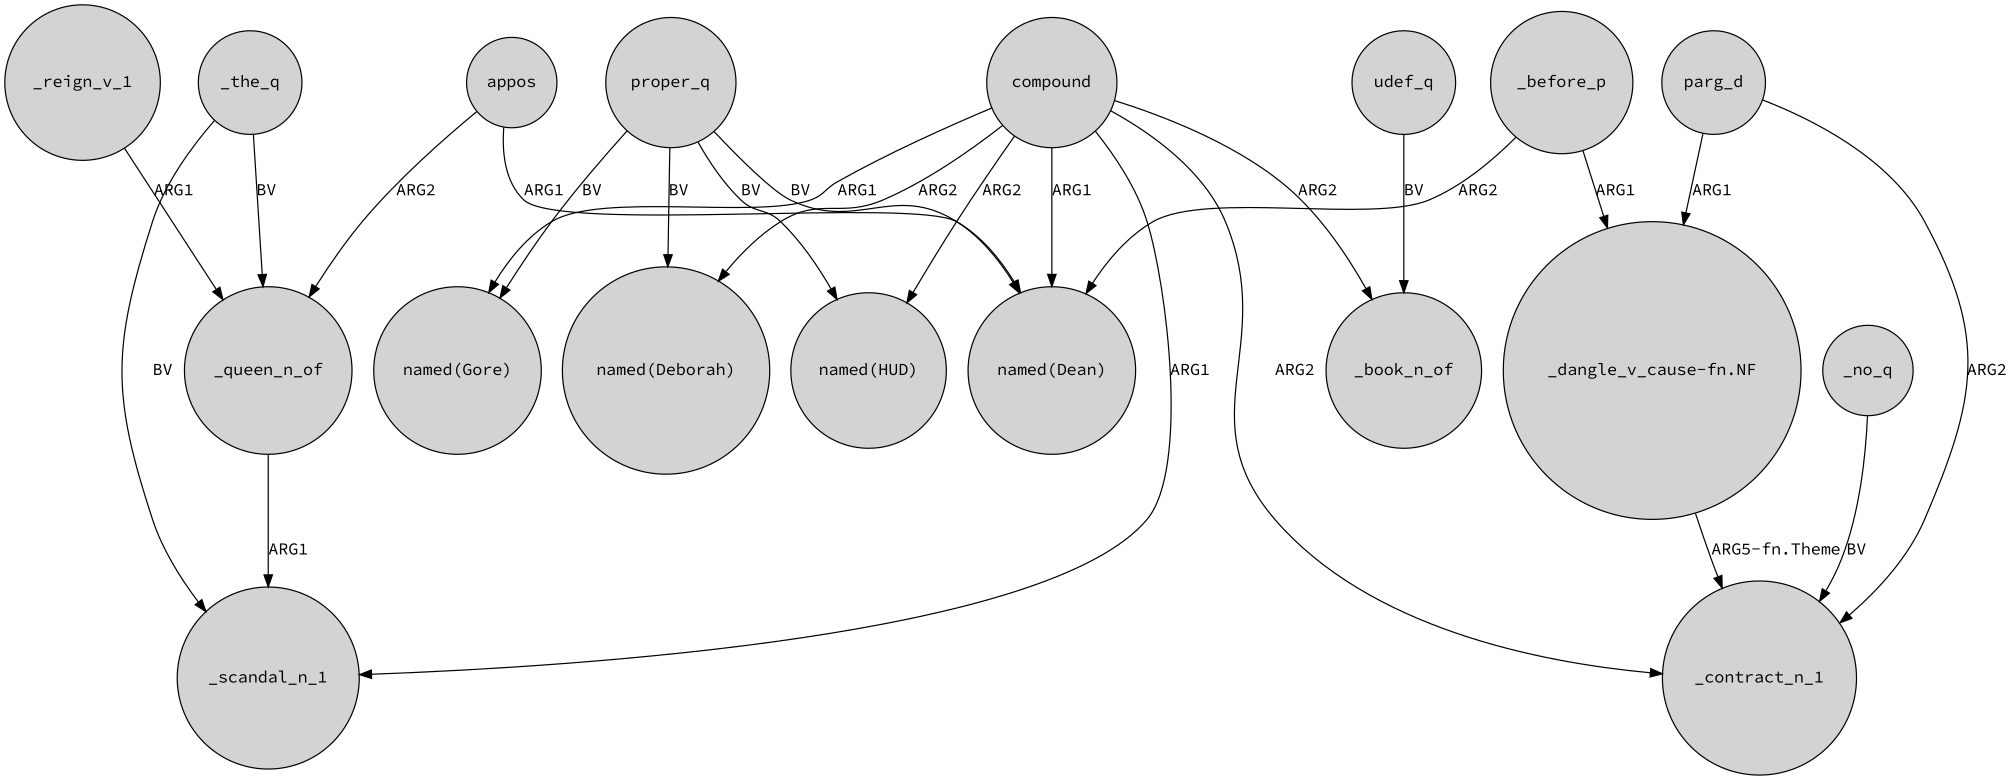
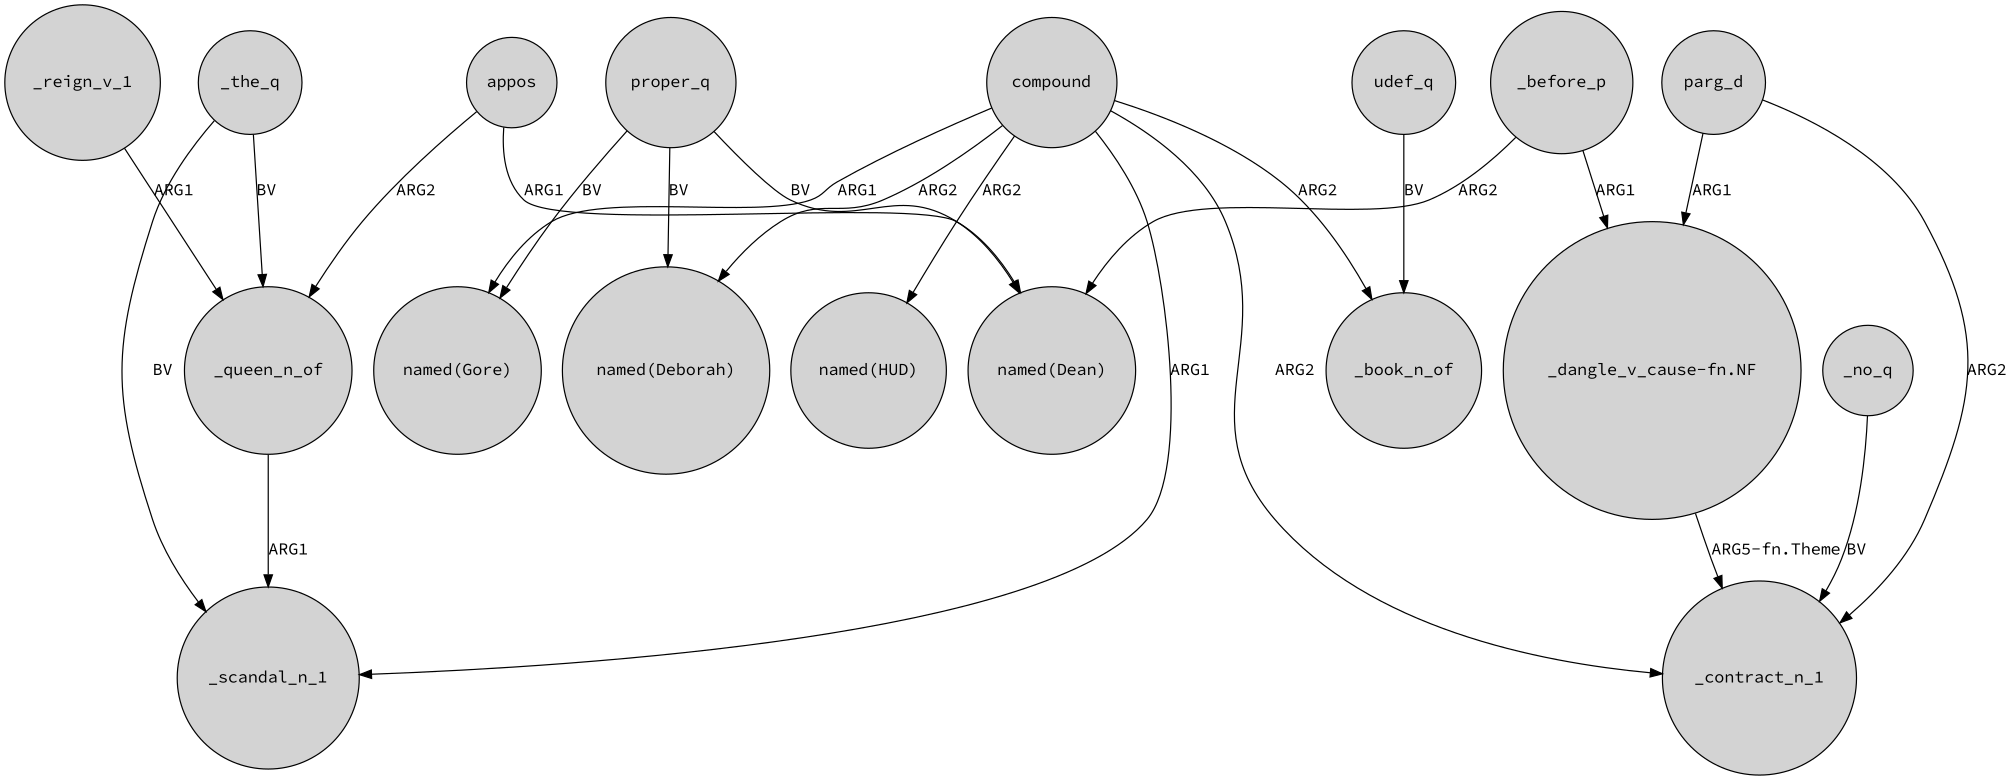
edge "compound" -> "named(Dean)": removed, label "ARG1"
edge "proper_q" -> "named(HUD)": removed, label "BV"
